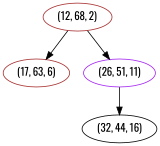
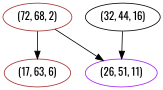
node "(12, 68, 2)": label "(12, 68, 2)" -> "(72, 68, 2)"
edge "(26, 51, 11)" -> "(32, 44, 16)": reversed
